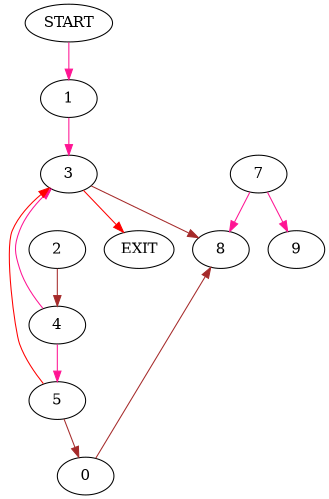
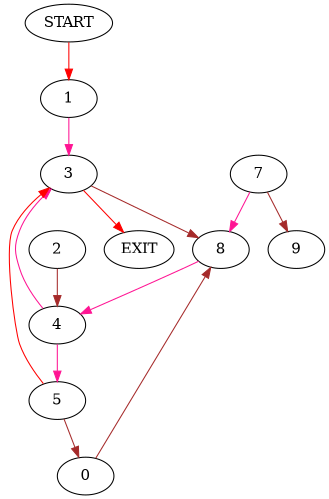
edge "START" -> "1": color deeppink -> red
edge "7" -> "9": color deeppink -> brown
edge "8" -> "4": added
